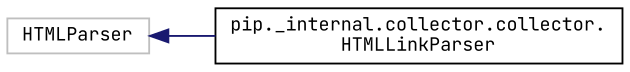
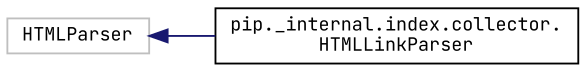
node "pip._internal.collector.collector. HTMLLinkParser": label "pip._internal.collector.collector. HTMLLinkParser" -> "pip._internal.index.collector. HTMLLinkParser"
